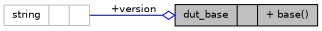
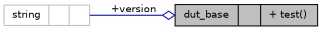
node "dut_base": text "+ base()" -> "+ test()"
